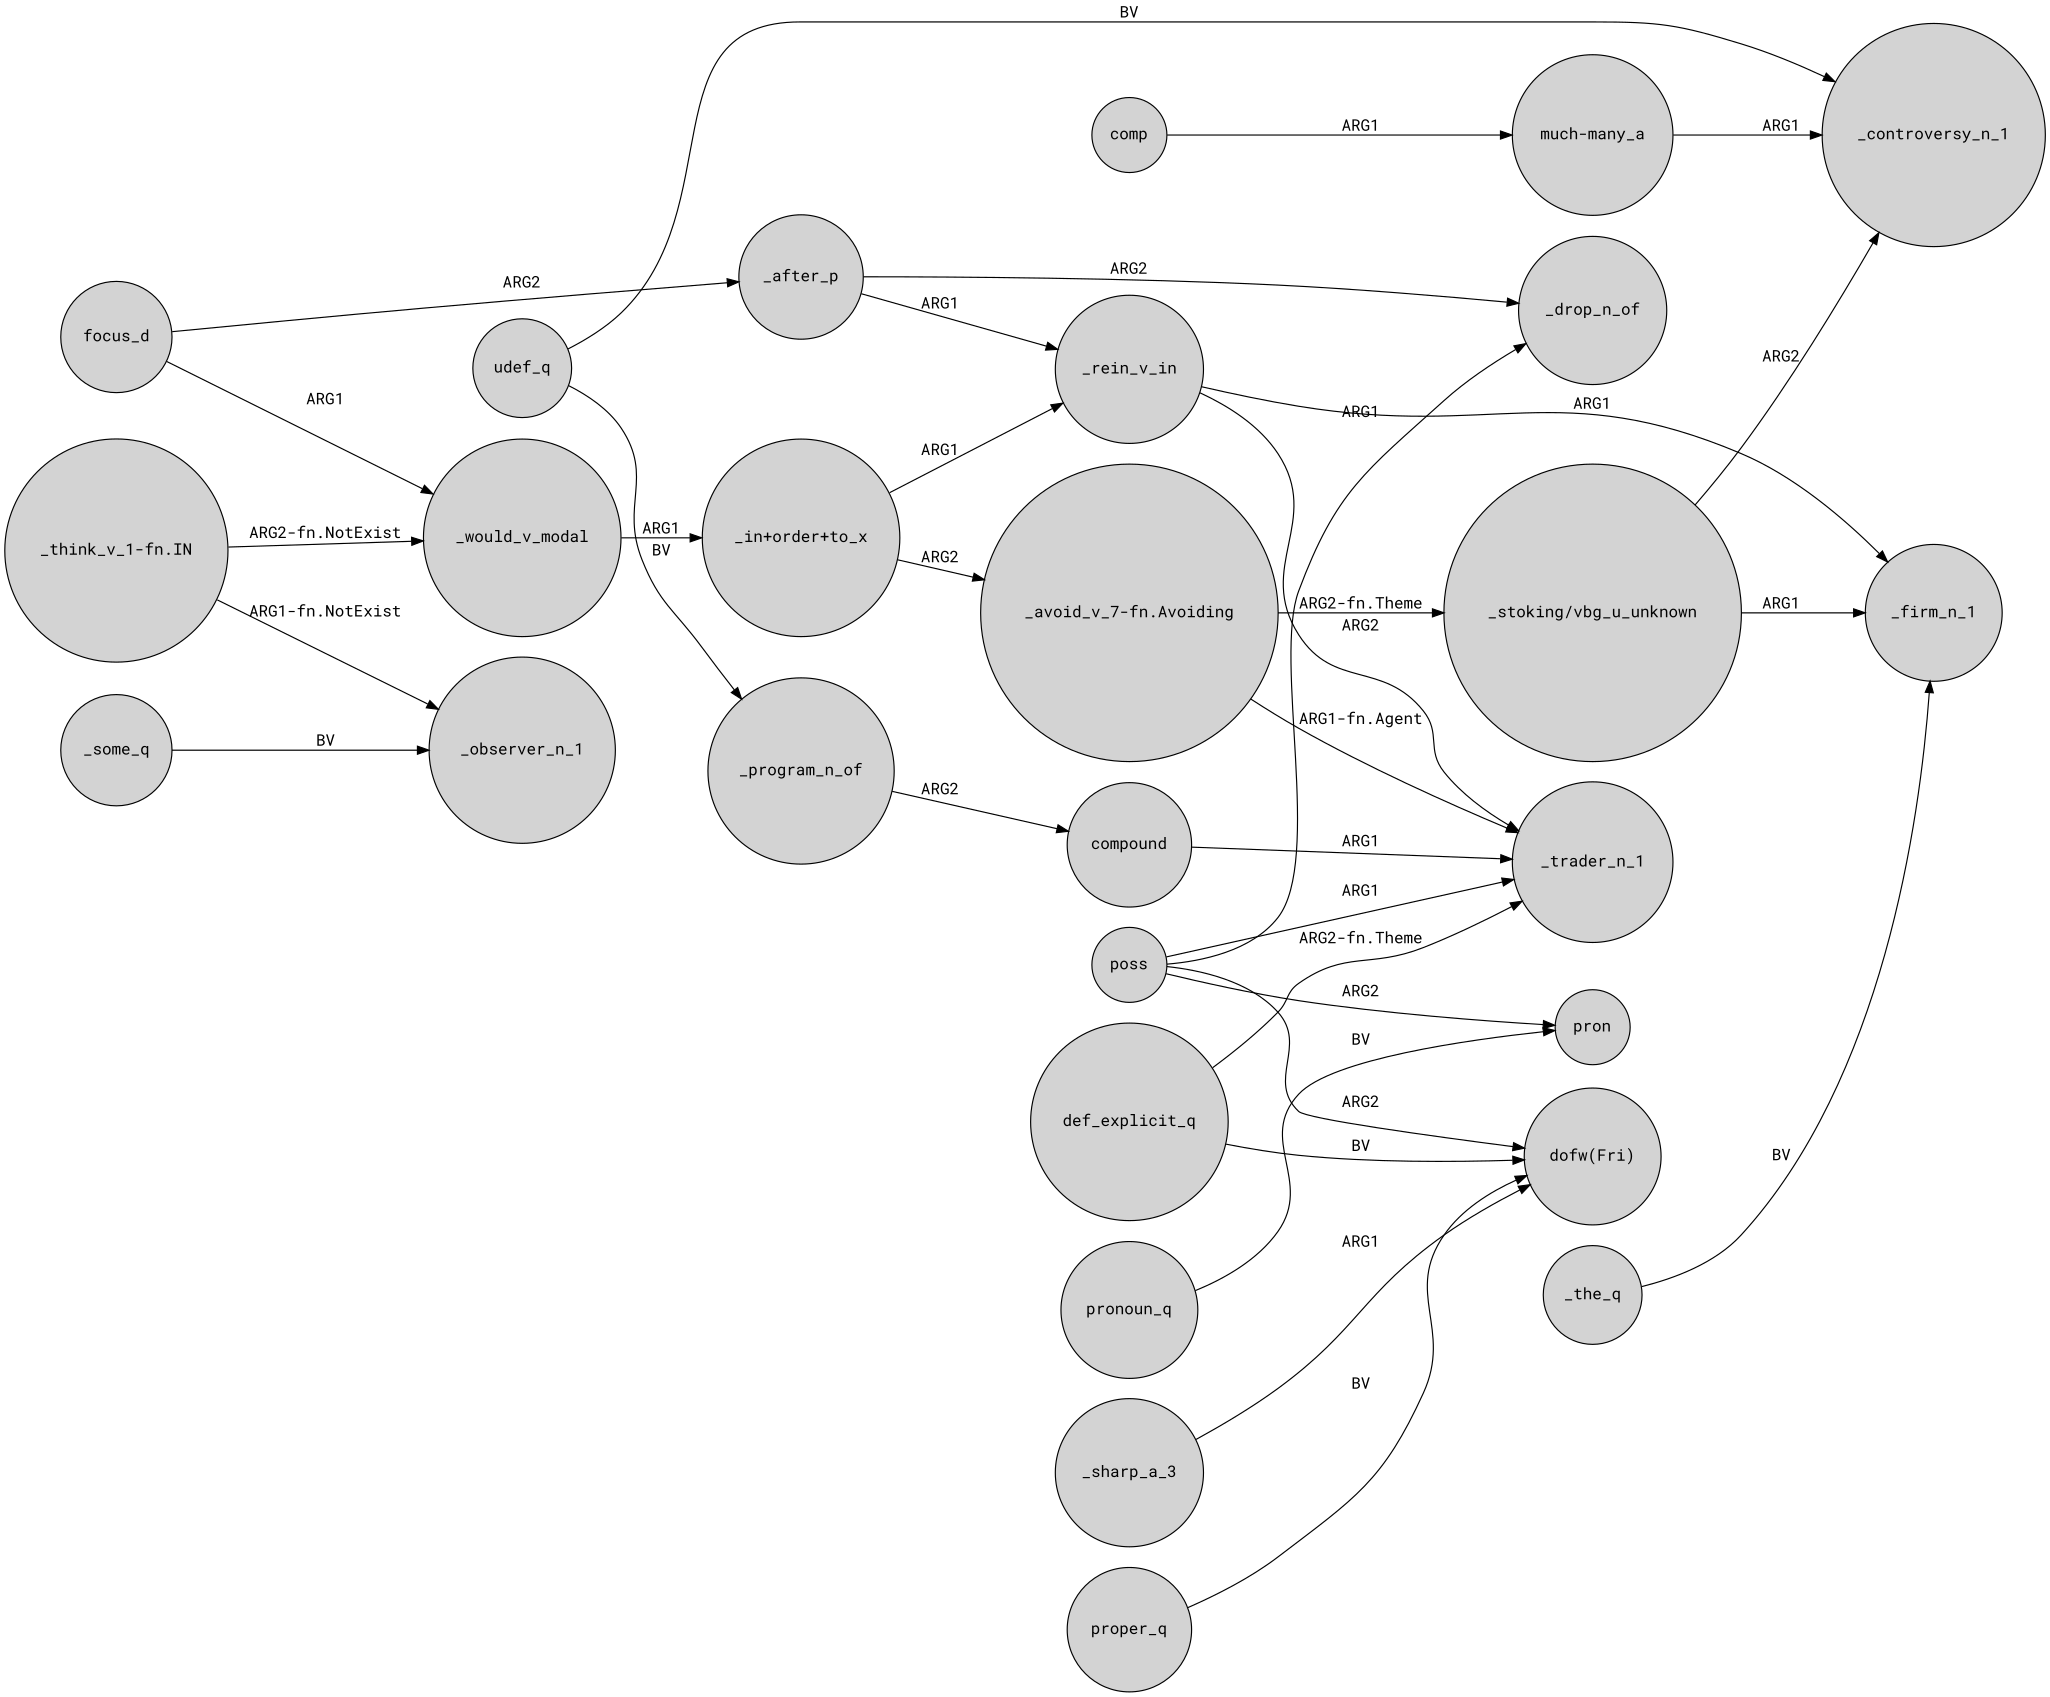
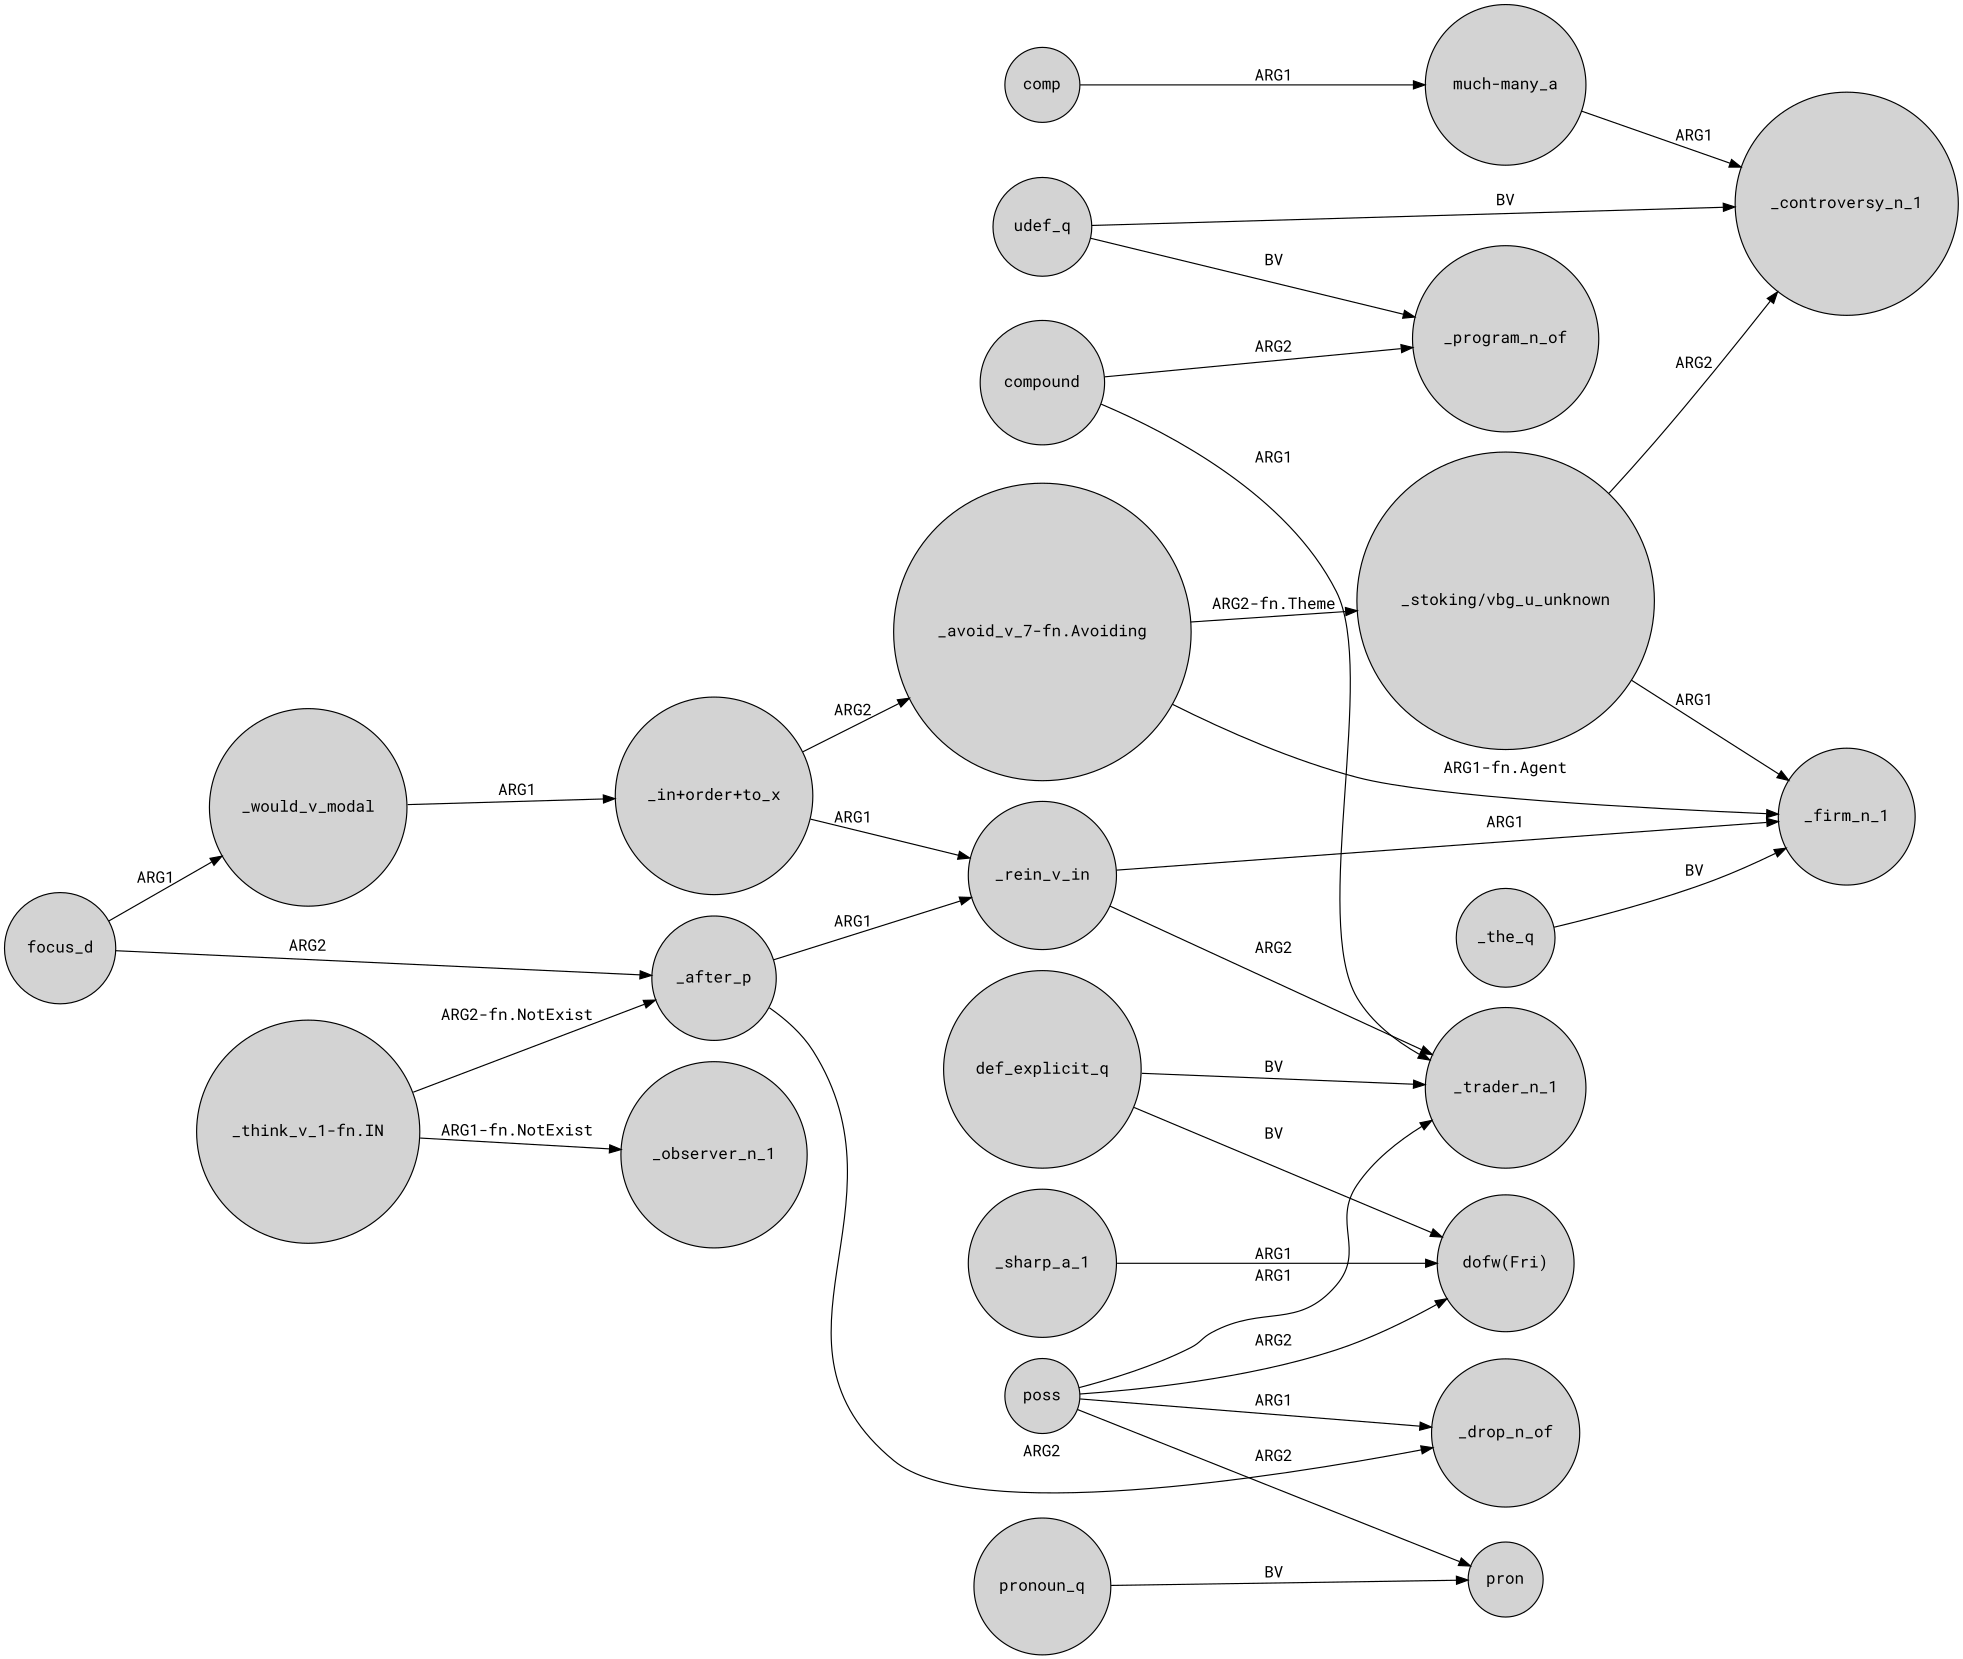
edge "_think_v_1-fn.IN" -> "_would_v_modal": now "_think_v_1-fn.IN" -> "_after_p"
node "_some_q": removed
edge "_avoid_v_7-fn.Avoiding" -> "_trader_n_1": now "_avoid_v_7-fn.Avoiding" -> "_firm_n_1"
edge "_program_n_of" -> "compound": reversed
edge "def_explicit_q" -> "_trader_n_1": label "ARG2-fn.Theme" -> "BV"
node "_sharp_a_3": label "_sharp_a_3" -> "_sharp_a_1"
node "proper_q": removed
